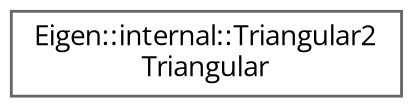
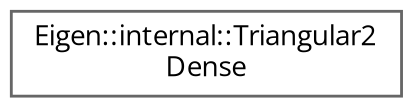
node "Eigen::internal::Triangular2 Triangular": label "Eigen::internal::Triangular2 Triangular" -> "Eigen::internal::Triangular2 Dense"
